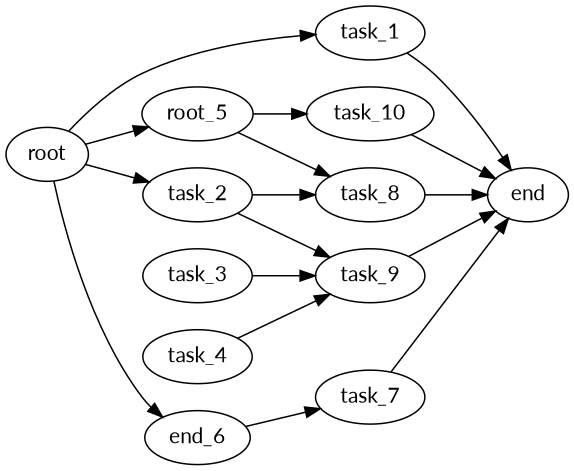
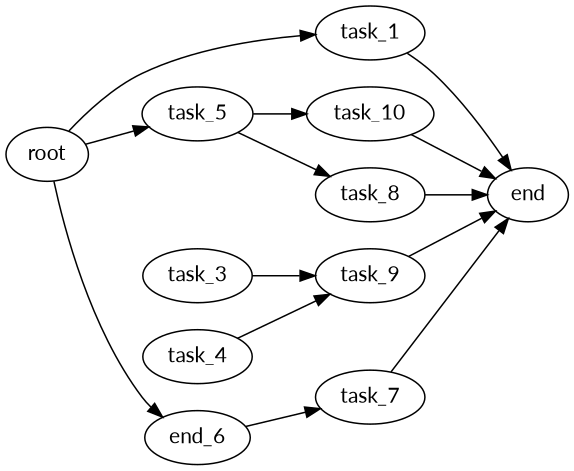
node "root_5": label "root_5" -> "task_5"
node "task_2": removed
